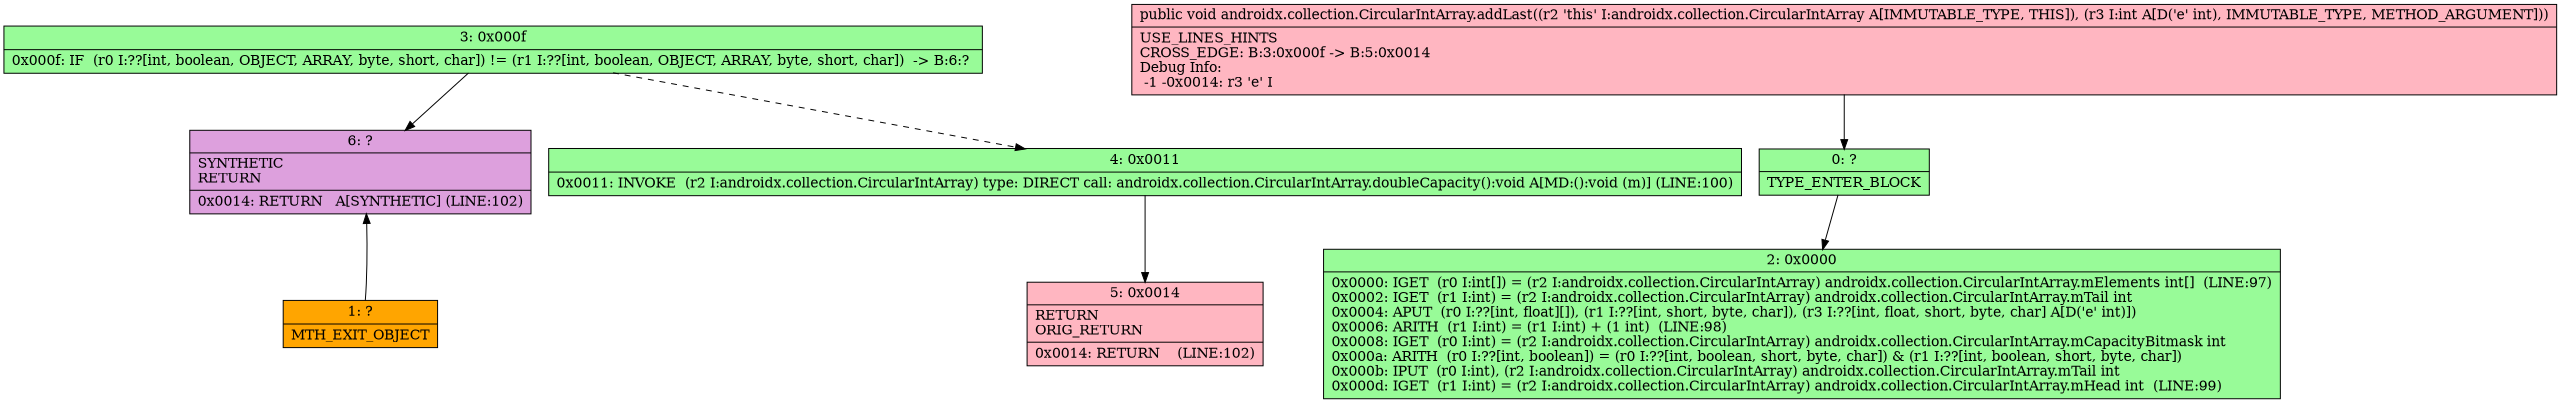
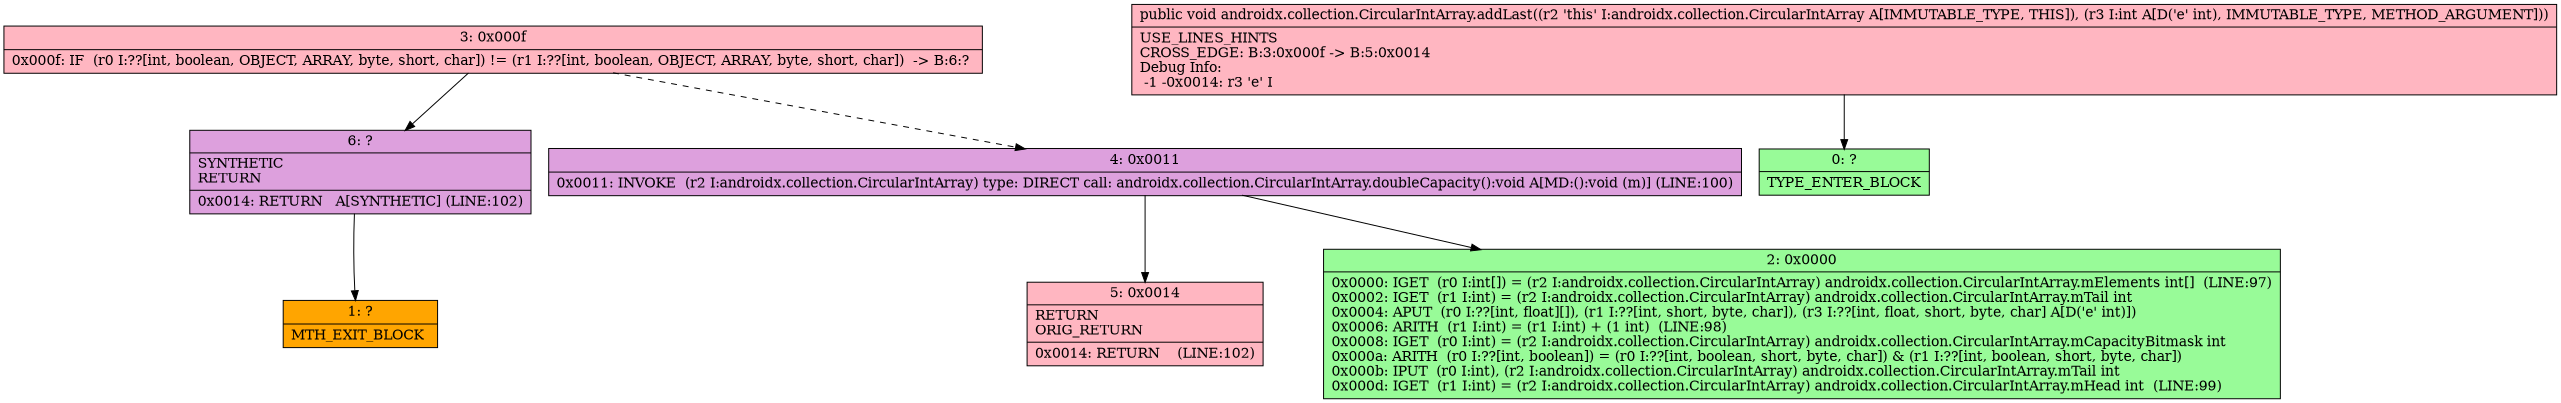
node "3: 0x000f": fillcolor palegreen -> lightpink
node "4: 0x0011": fillcolor palegreen -> plum
edge "0: ?" -> "2: 0x0000": now "4: 0x0011" -> "2: 0x0000"
edge "1: ?" -> "6: ?": reversed
node "1: ?": text "MTH_EXIT_OBJECT" -> "MTH_EXIT_BLOCK"
